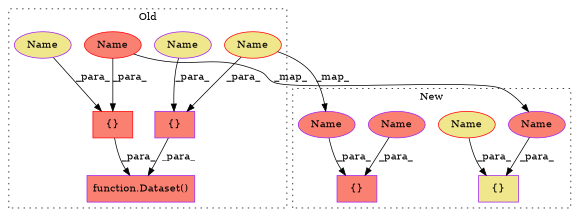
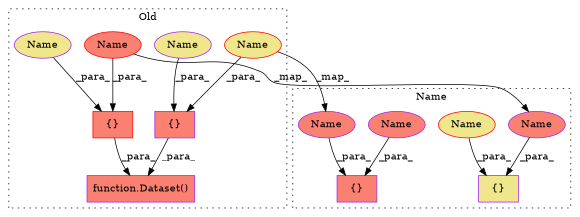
cluster "New": label "New" -> "Name"
